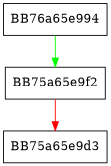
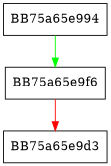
node "BB76a65e994": label "BB76a65e994" -> "BB75a65e994"
node "BB75a65e9f2": label "BB75a65e9f2" -> "BB75a65e9f6"
